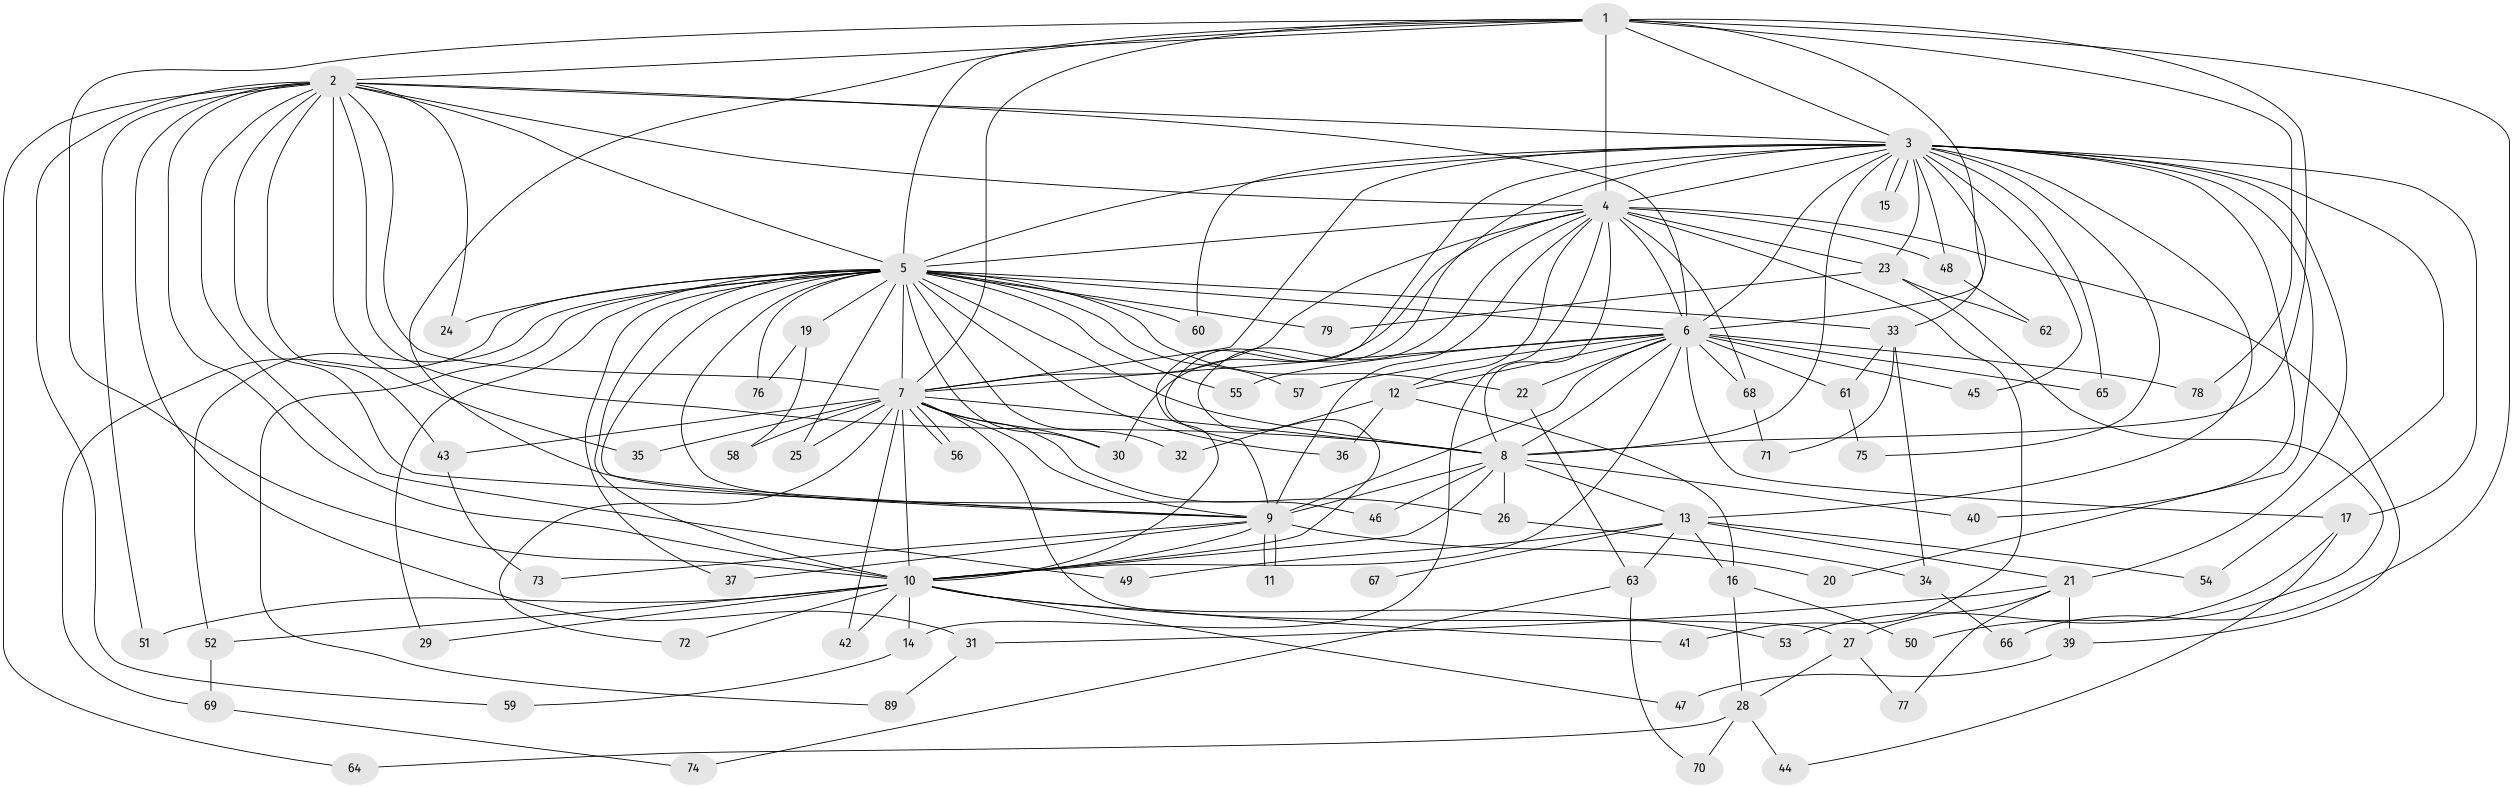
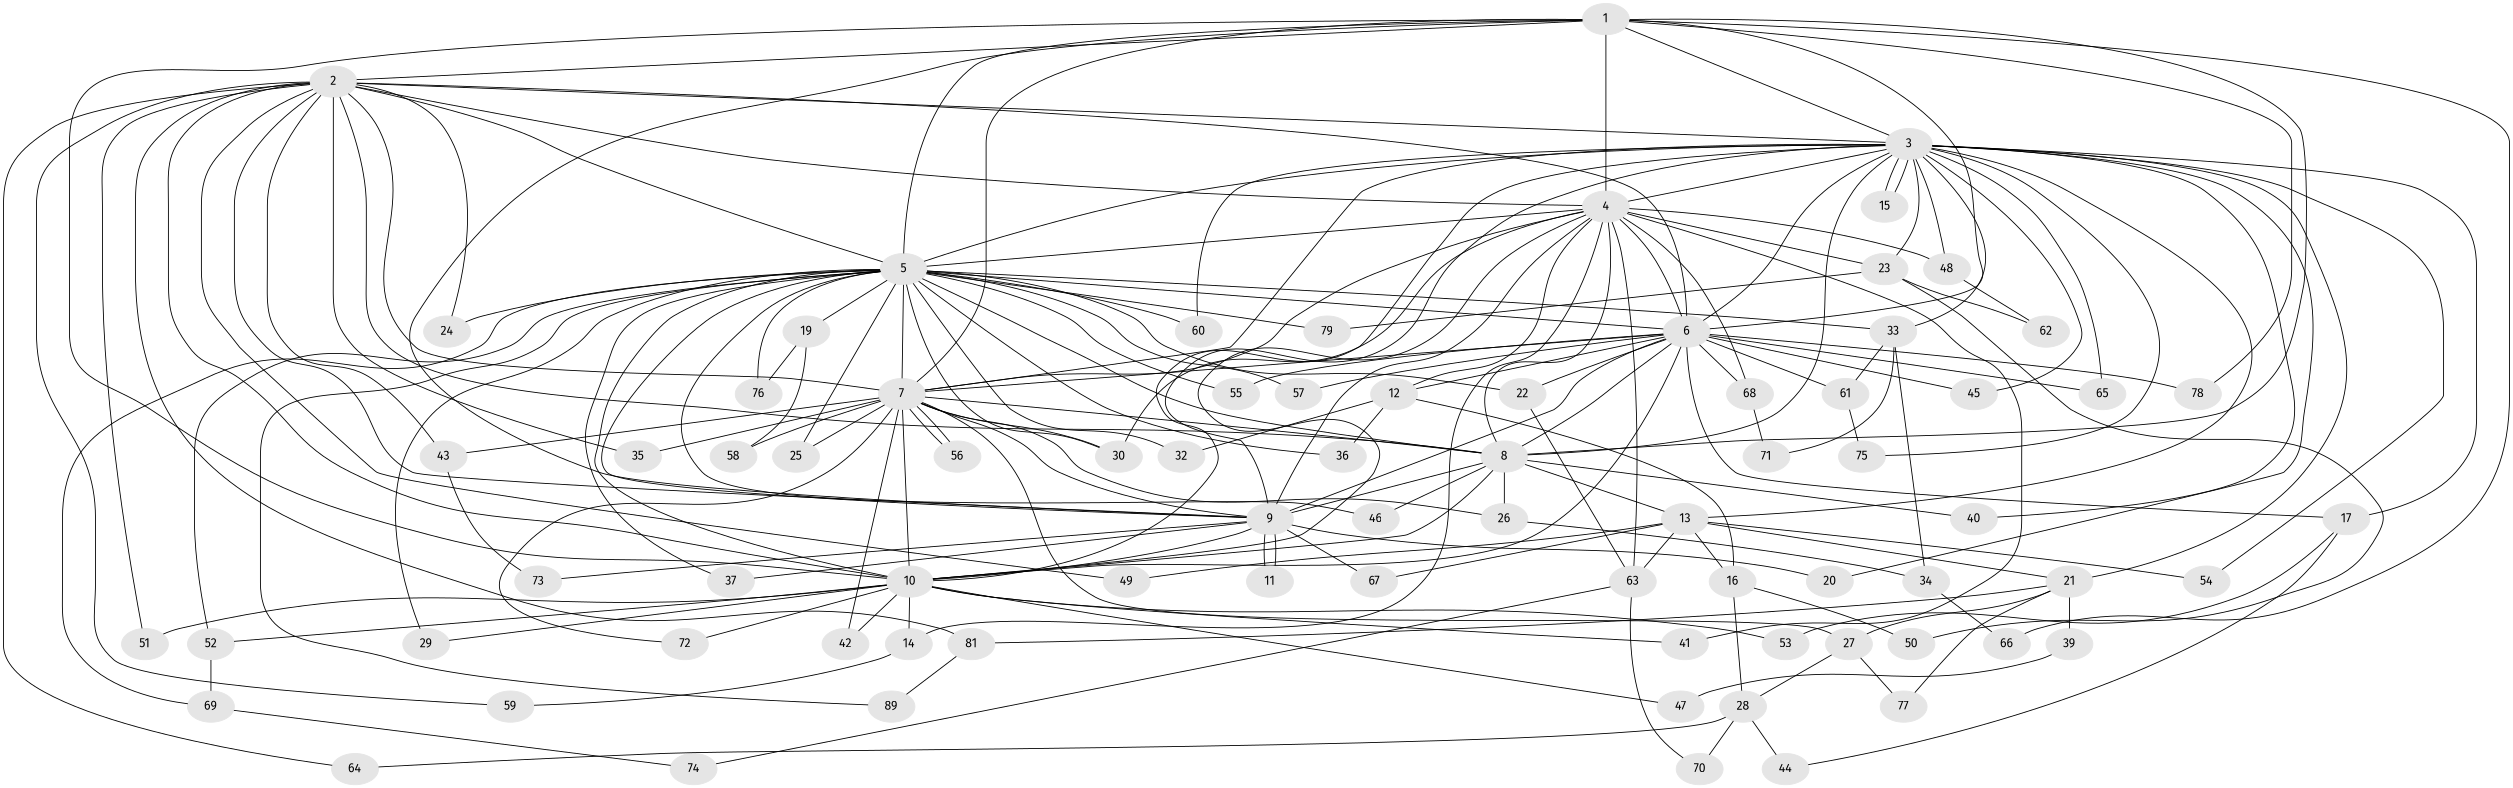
edge "4" -- "39": now "4" -- "63"
edge "9" -- "67": added
node "31": label "31" -> "81"
